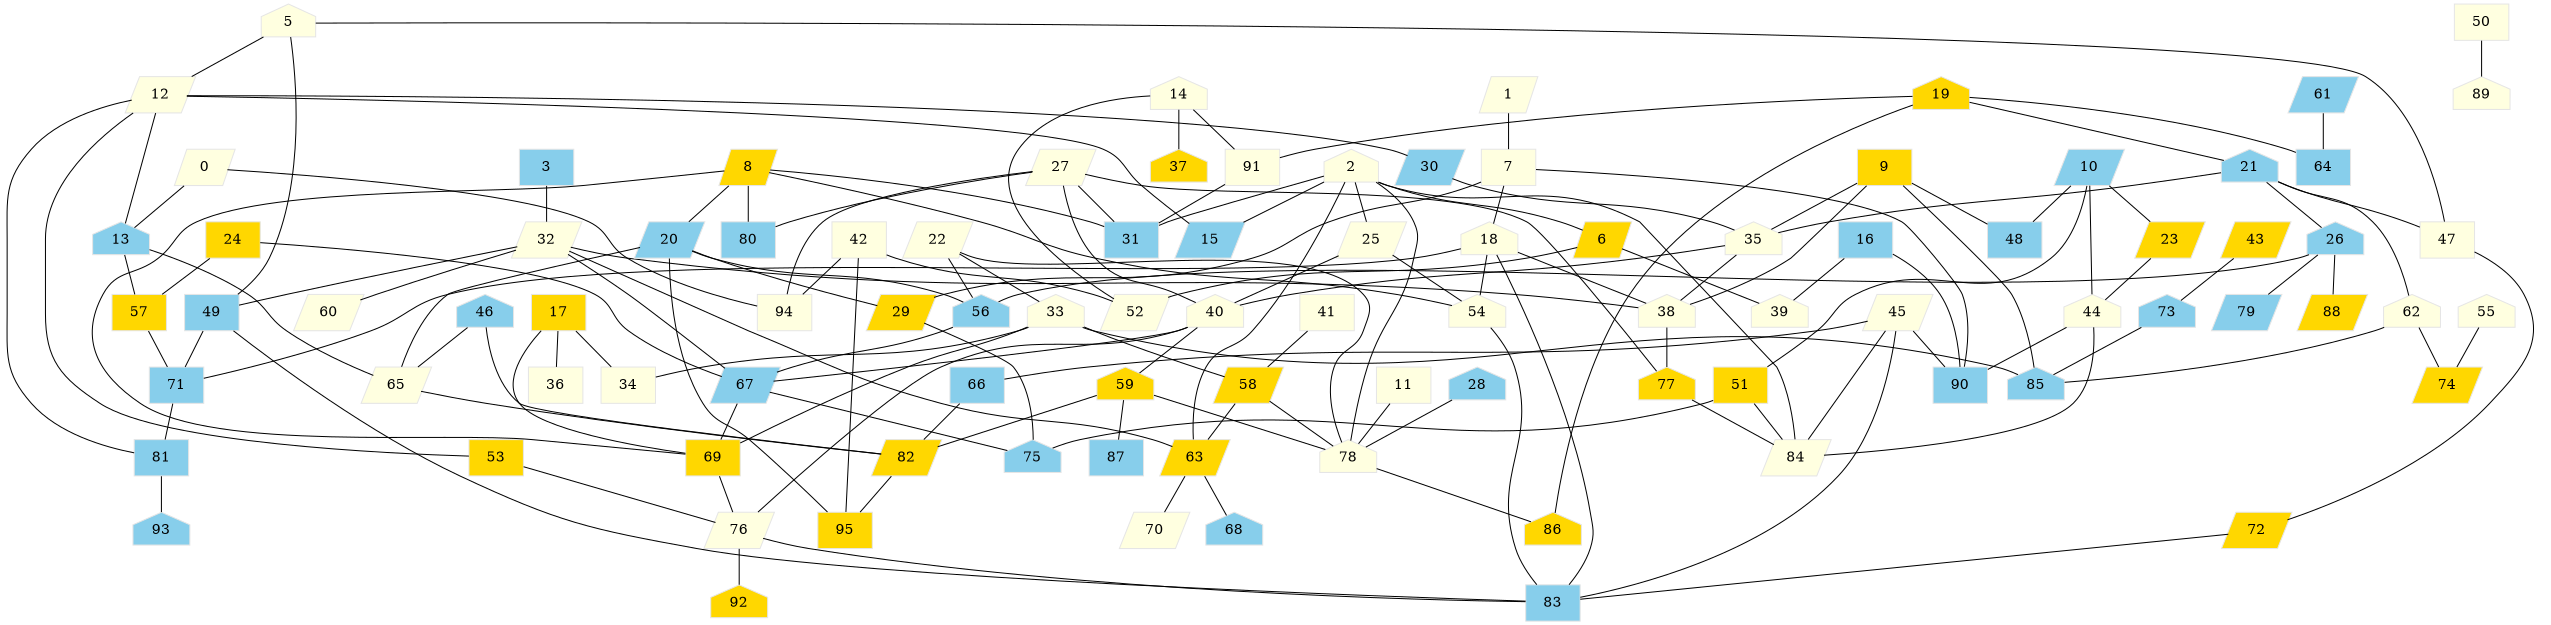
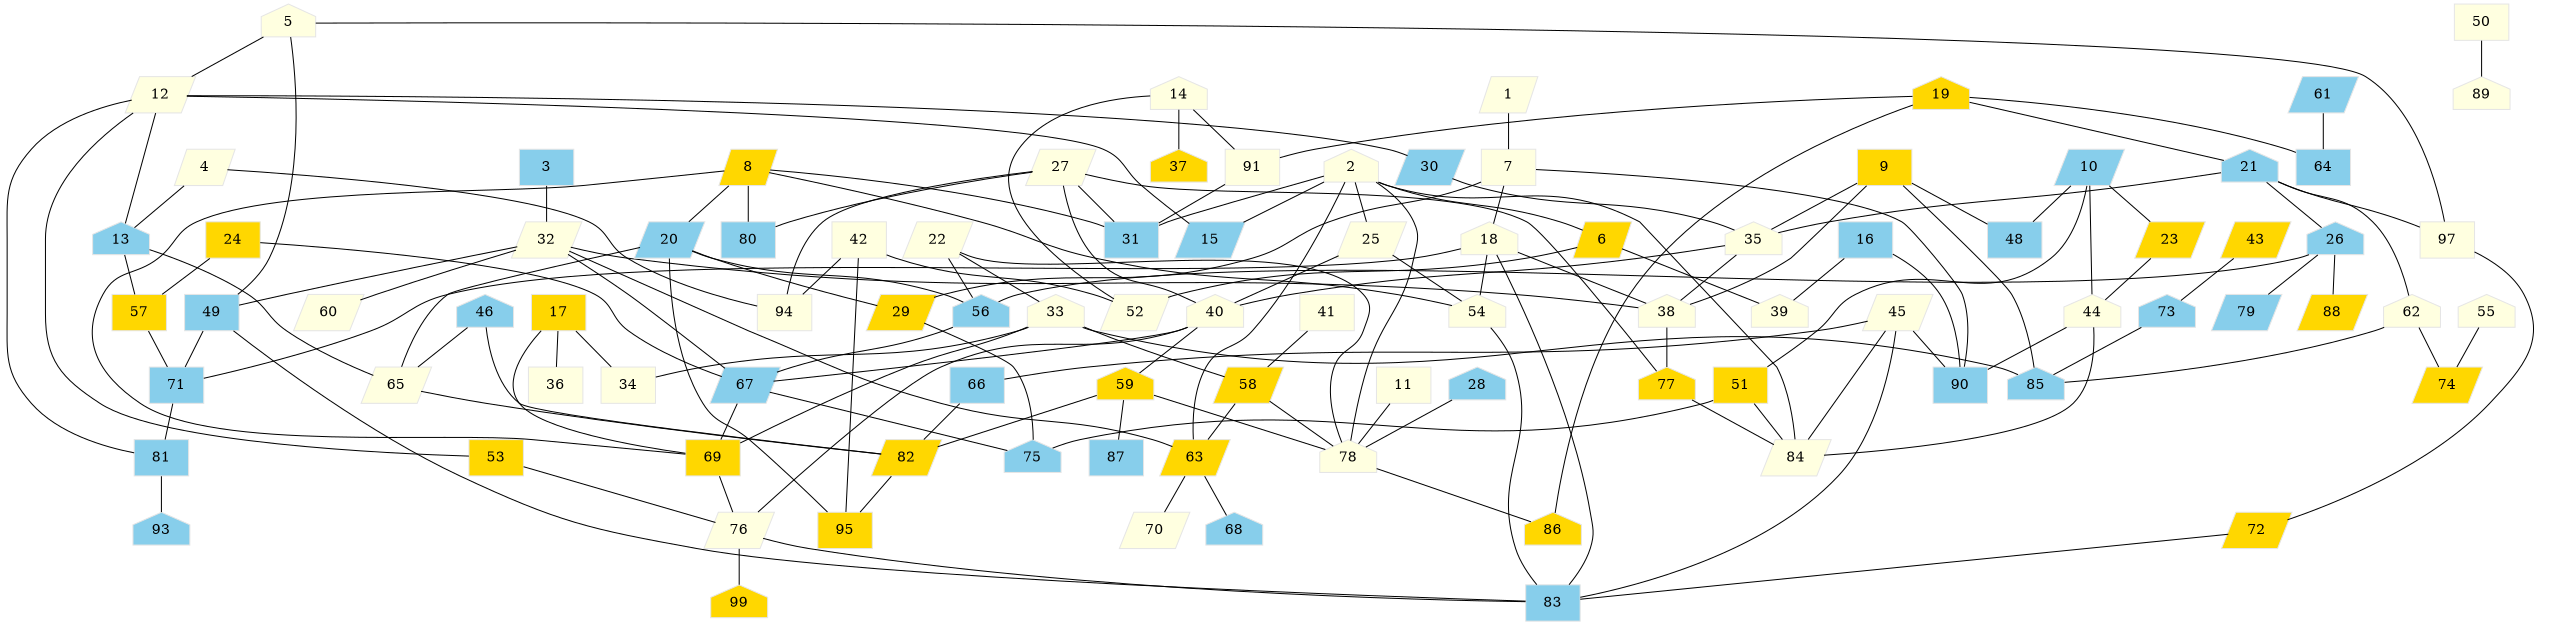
node "0": label "0" -> "4"
node "47": label "47" -> "97"
node "92": label "92" -> "99"
